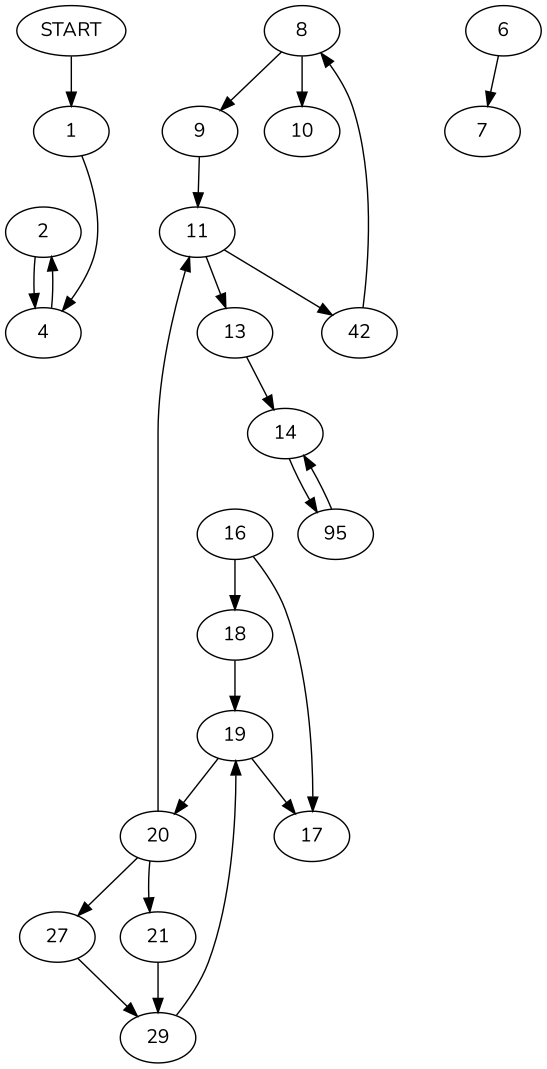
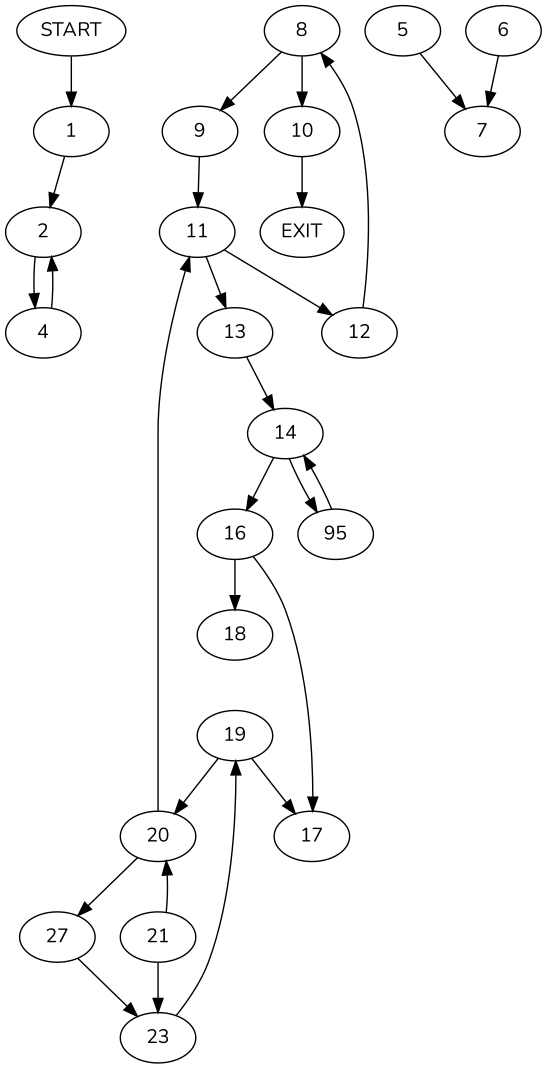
node "5": added
edge "1" -> "4": now "1" -> "2"
node "EXIT": added
node "42": label "42" -> "12"
edge "14" -> "16": added
edge "18" -> "19": removed
edge "20" -> "21": reversed
node "29": label "29" -> "23"
